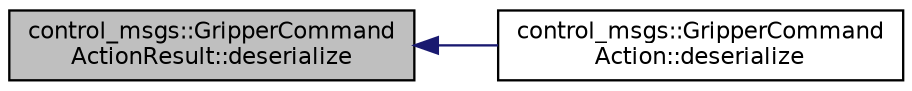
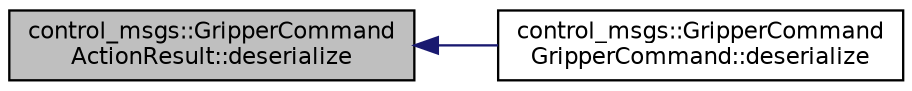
node "control_msgs::GripperCommand Action::deserialize": label "control_msgs::GripperCommand Action::deserialize" -> "control_msgs::GripperCommand GripperCommand::deserialize"
